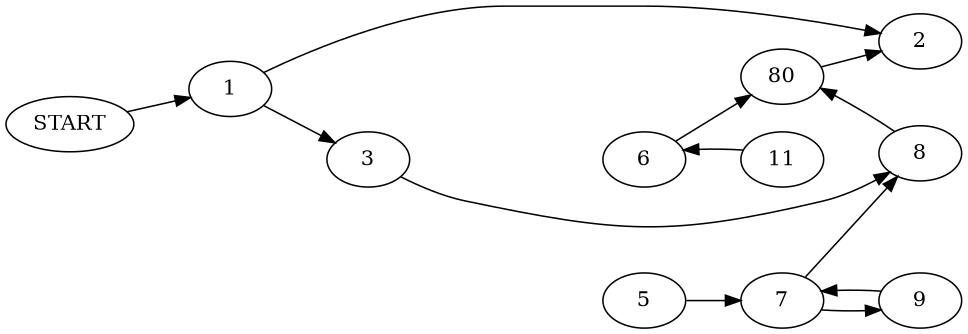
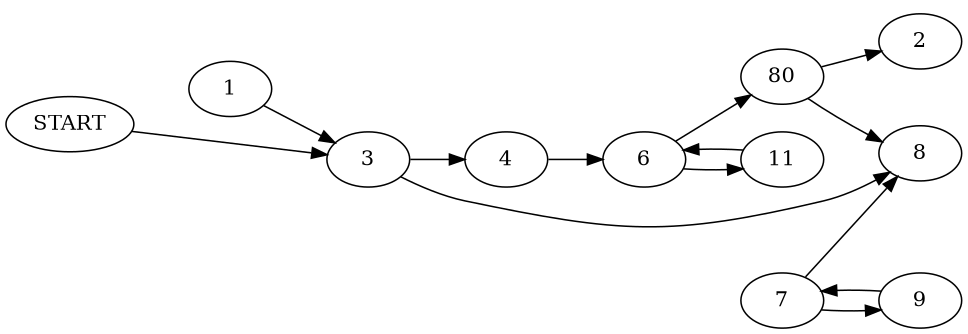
edge "1" -> "2": removed
edge "START" -> "1": now "START" -> "3"
edge "8" -> "80": reversed
node "4": added
edge "6" -> "11": added
node "5": removed
